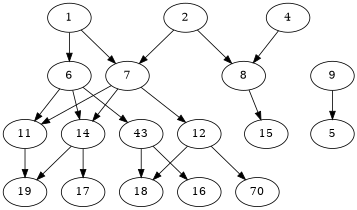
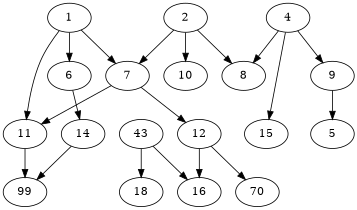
edge "4" -> "9": added
node "10": added
edge "7" -> "14": removed
edge "8" -> "15": now "4" -> "15"
edge "6" -> "11": now "1" -> "11"
edge "6" -> "43": removed
edge "12" -> "18": now "12" -> "16"
node "19": label "19" -> "99"
node "17": removed
